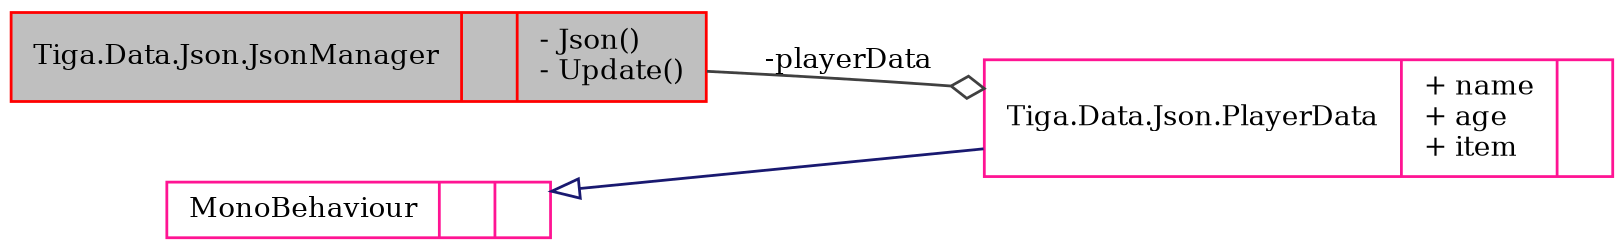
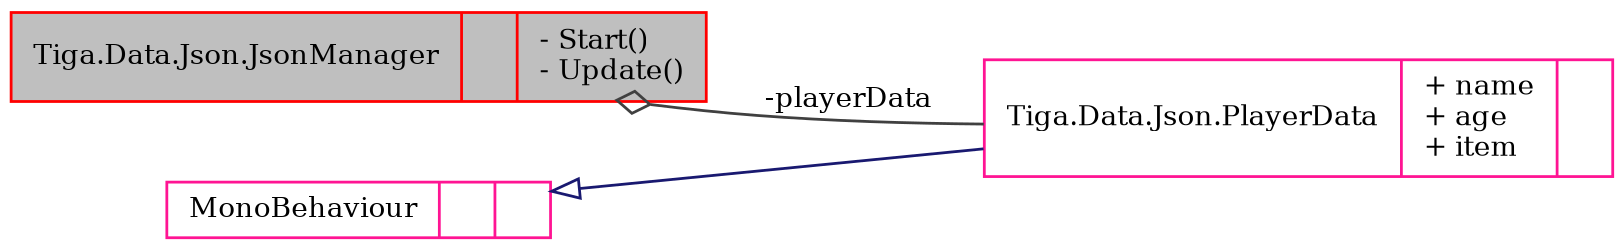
node "Tiga.Data.Json.JsonManager": text "- Json()" -> "- Start()"
edge "Tiga.Data.Json.JsonManager" -> "Tiga.Data.Json.PlayerData": reversed
